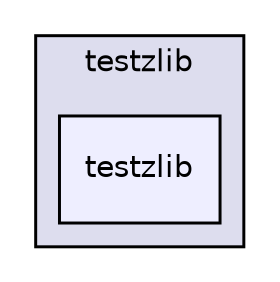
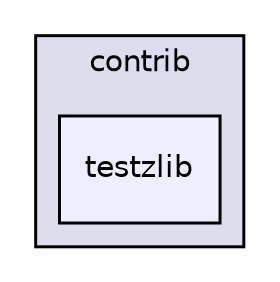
cluster "testzlib": label "testzlib" -> "contrib"
